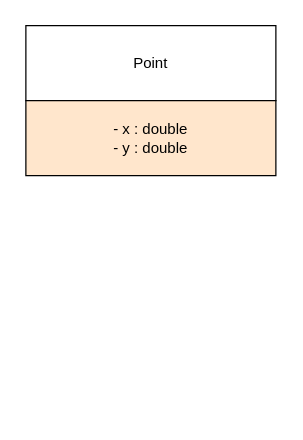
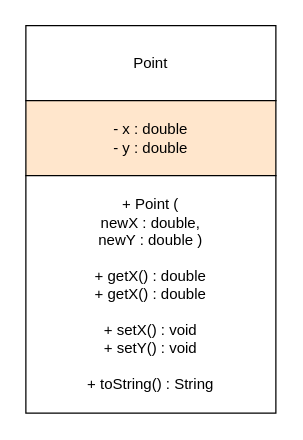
node "+ Point ( newX : double, newY : double ) + getX() : double + getX() : double + setX() : void + setY() : void + toString() : String": added
